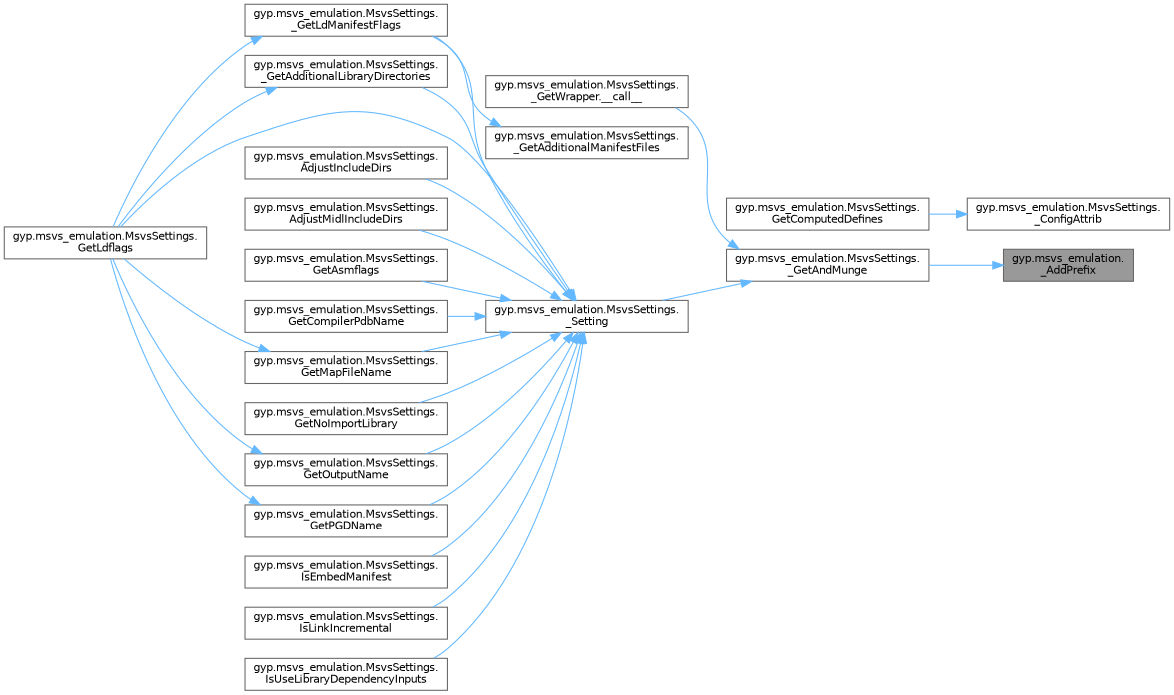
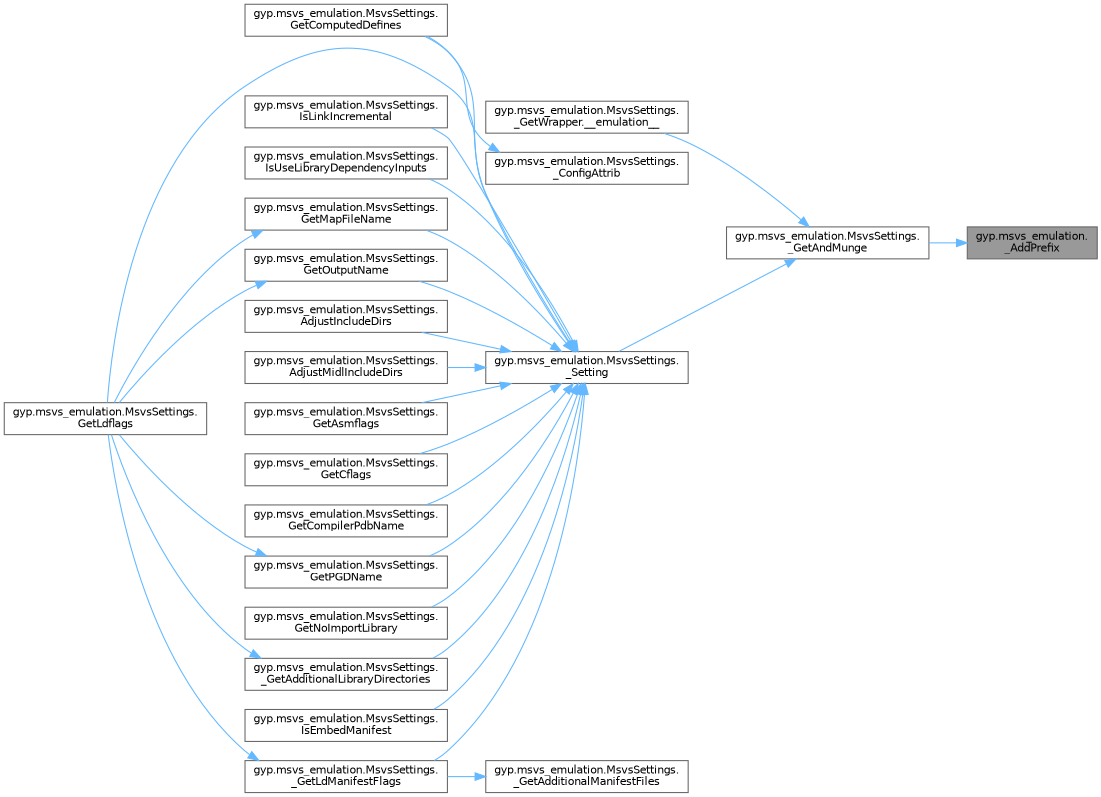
node "gyp.msvs_emulation.MsvsSettings. _GetWrapper.__call__": label "gyp.msvs_emulation.MsvsSettings. _GetWrapper.__call__" -> "gyp.msvs_emulation.MsvsSettings. _GetWrapper.__emulation__"
edge "gyp.msvs_emulation.MsvsSettings. GetComputedDefines" -> "gyp.msvs_emulation.MsvsSettings. _Setting": added
node "gyp.msvs_emulation.MsvsSettings. GetCflags": added
